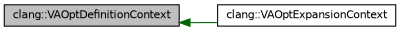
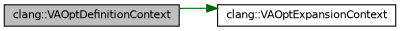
edge "clang::VAOptExpansionContext" -> "clang::VAOptDefinitionContext": reversed
